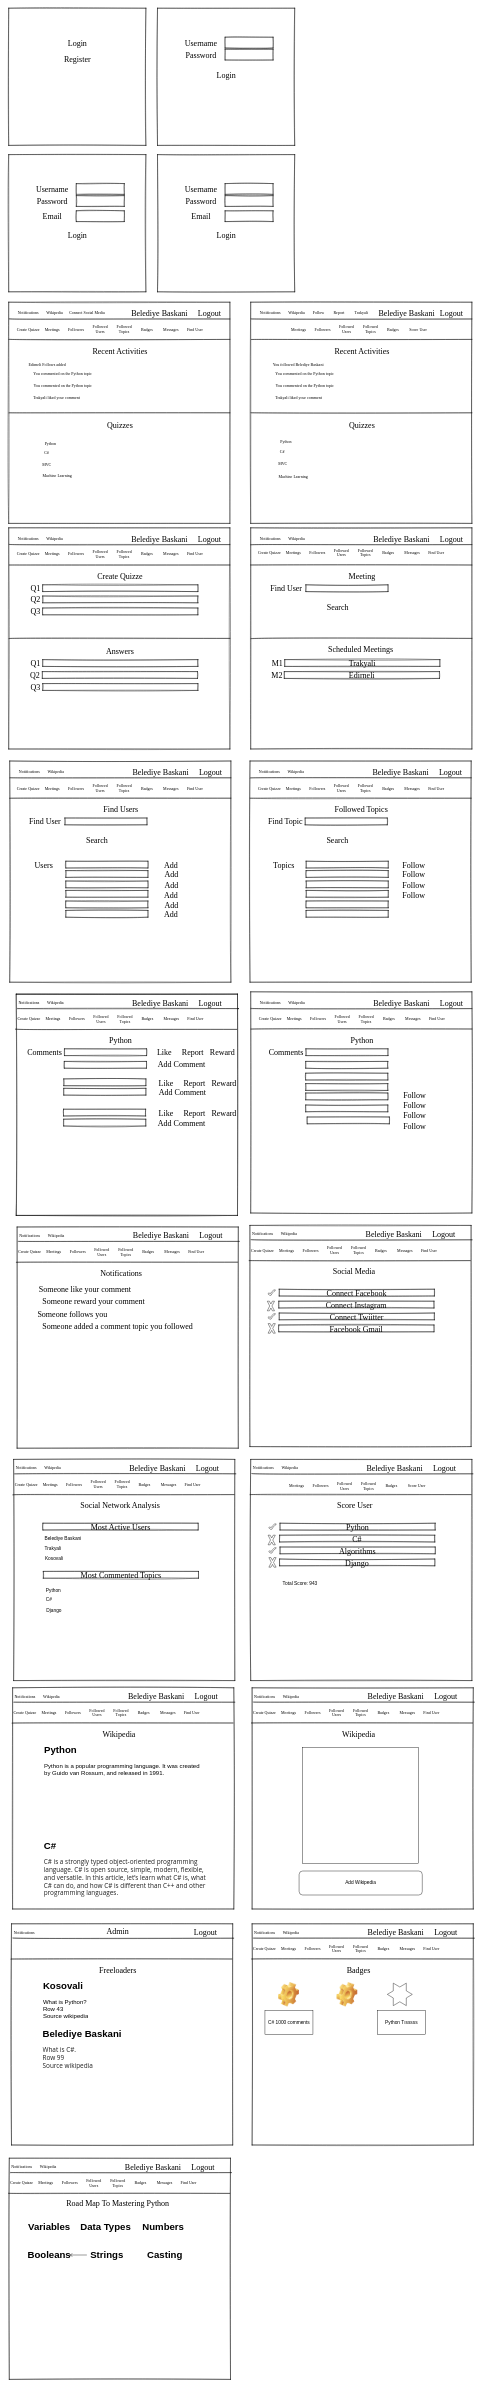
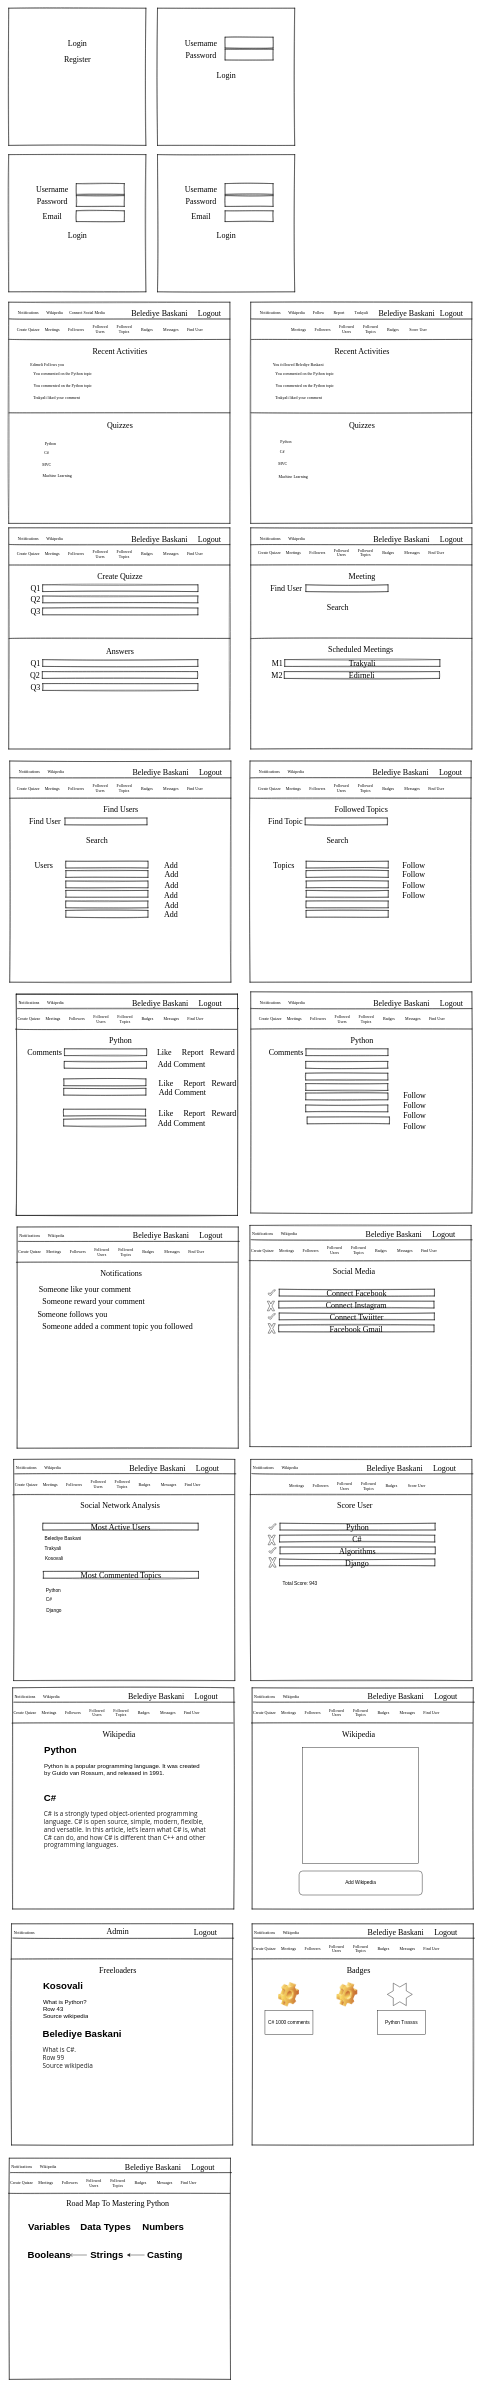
node "Edirneli Follows added": label "Edirneli Follows added" -> "Edirneli Follows you"
node "C# C# is a strongly typed object-oriented programming language. C# is open source, simple, modern, flexible, and versatile. In this article, let’s learn what C# is, what C# can do, and how C# is different than C++ and other programming languages.": moved (124, 1871) -> (124, 1823)
edge "Casting" -> "Strings": added
